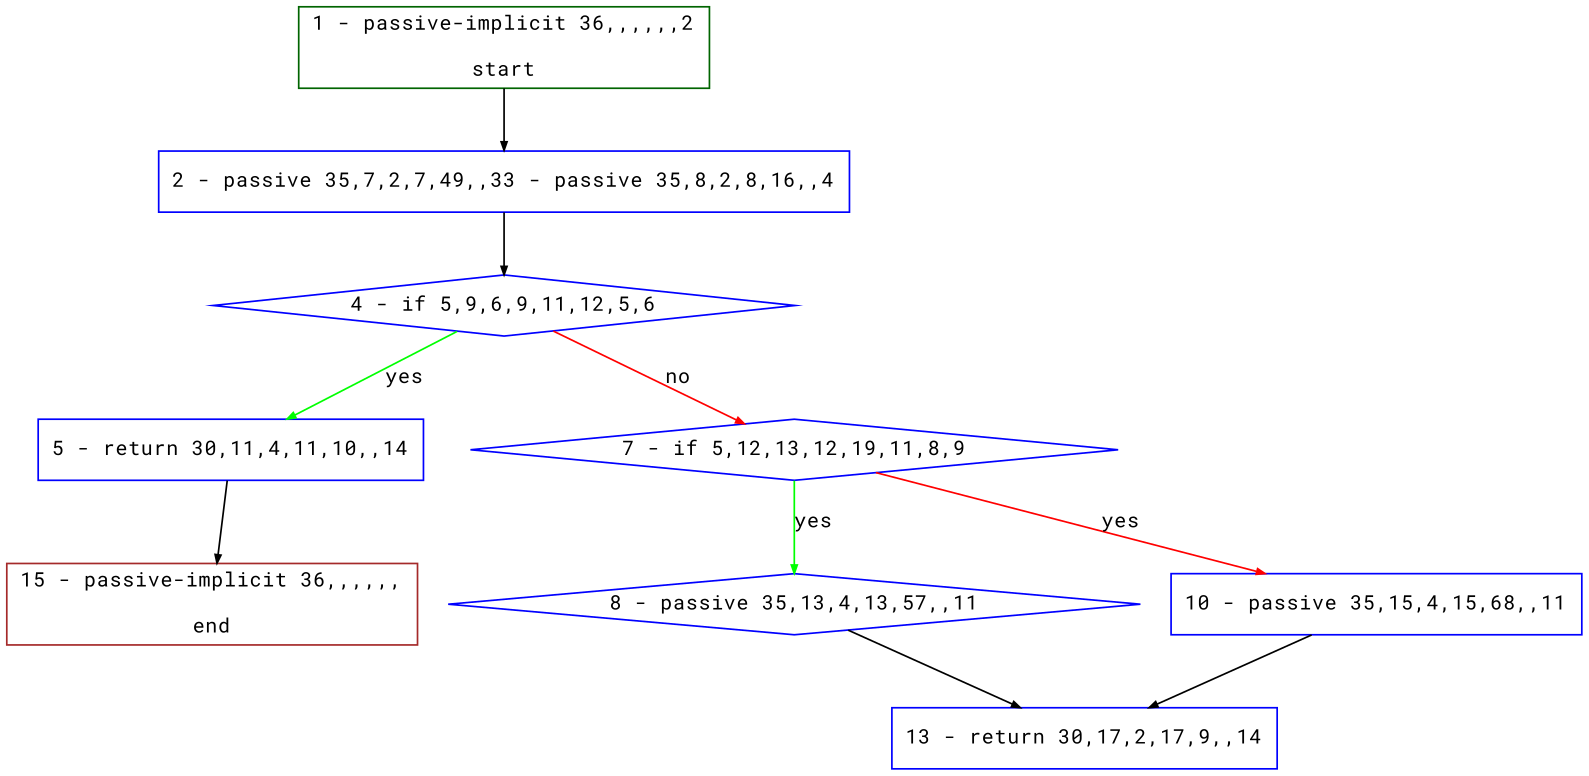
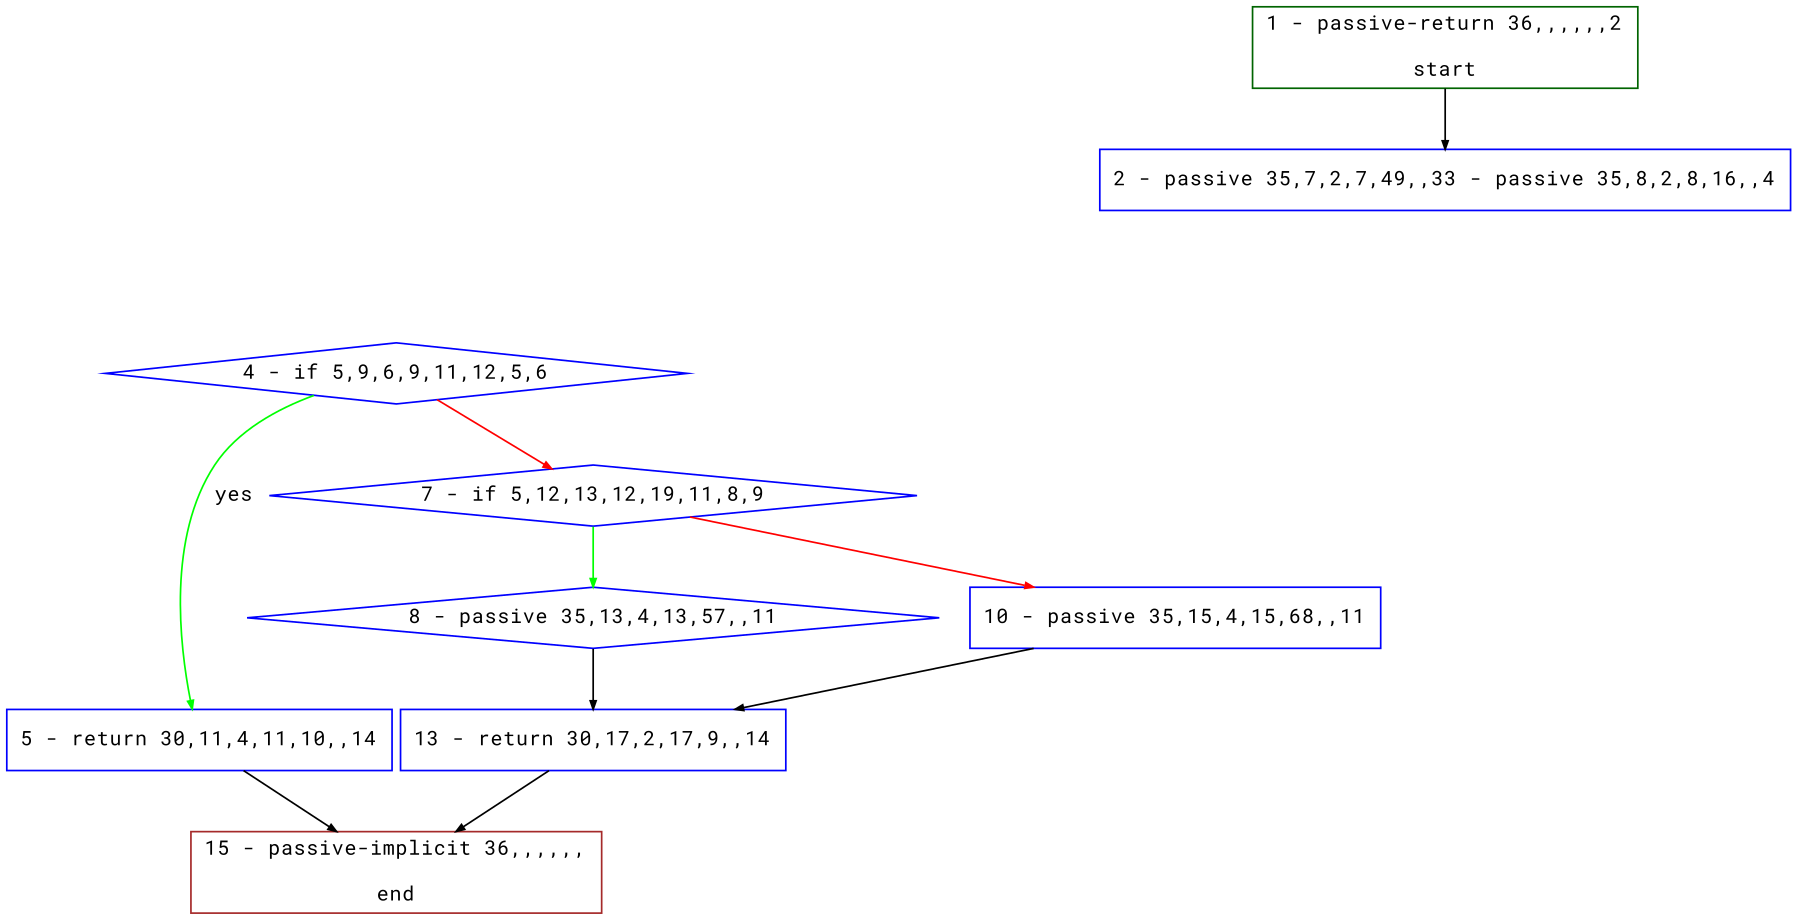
node "1 - passive-implicit 36,,,,,,2 start": label "1 - passive-implicit 36,,,,,,2 start" -> "1 - passive-return 36,,,,,,2 start"
edge "2 - passive 35,7,2,7,49,,33 - passive 35,8,2,8,16,,4" -> "4 - if 5,9,6,9,11,12,5,6": removed
edge "13 - return 30,17,2,17,9,,14" -> "15 - passive-implicit 36,,,,,, end": added
